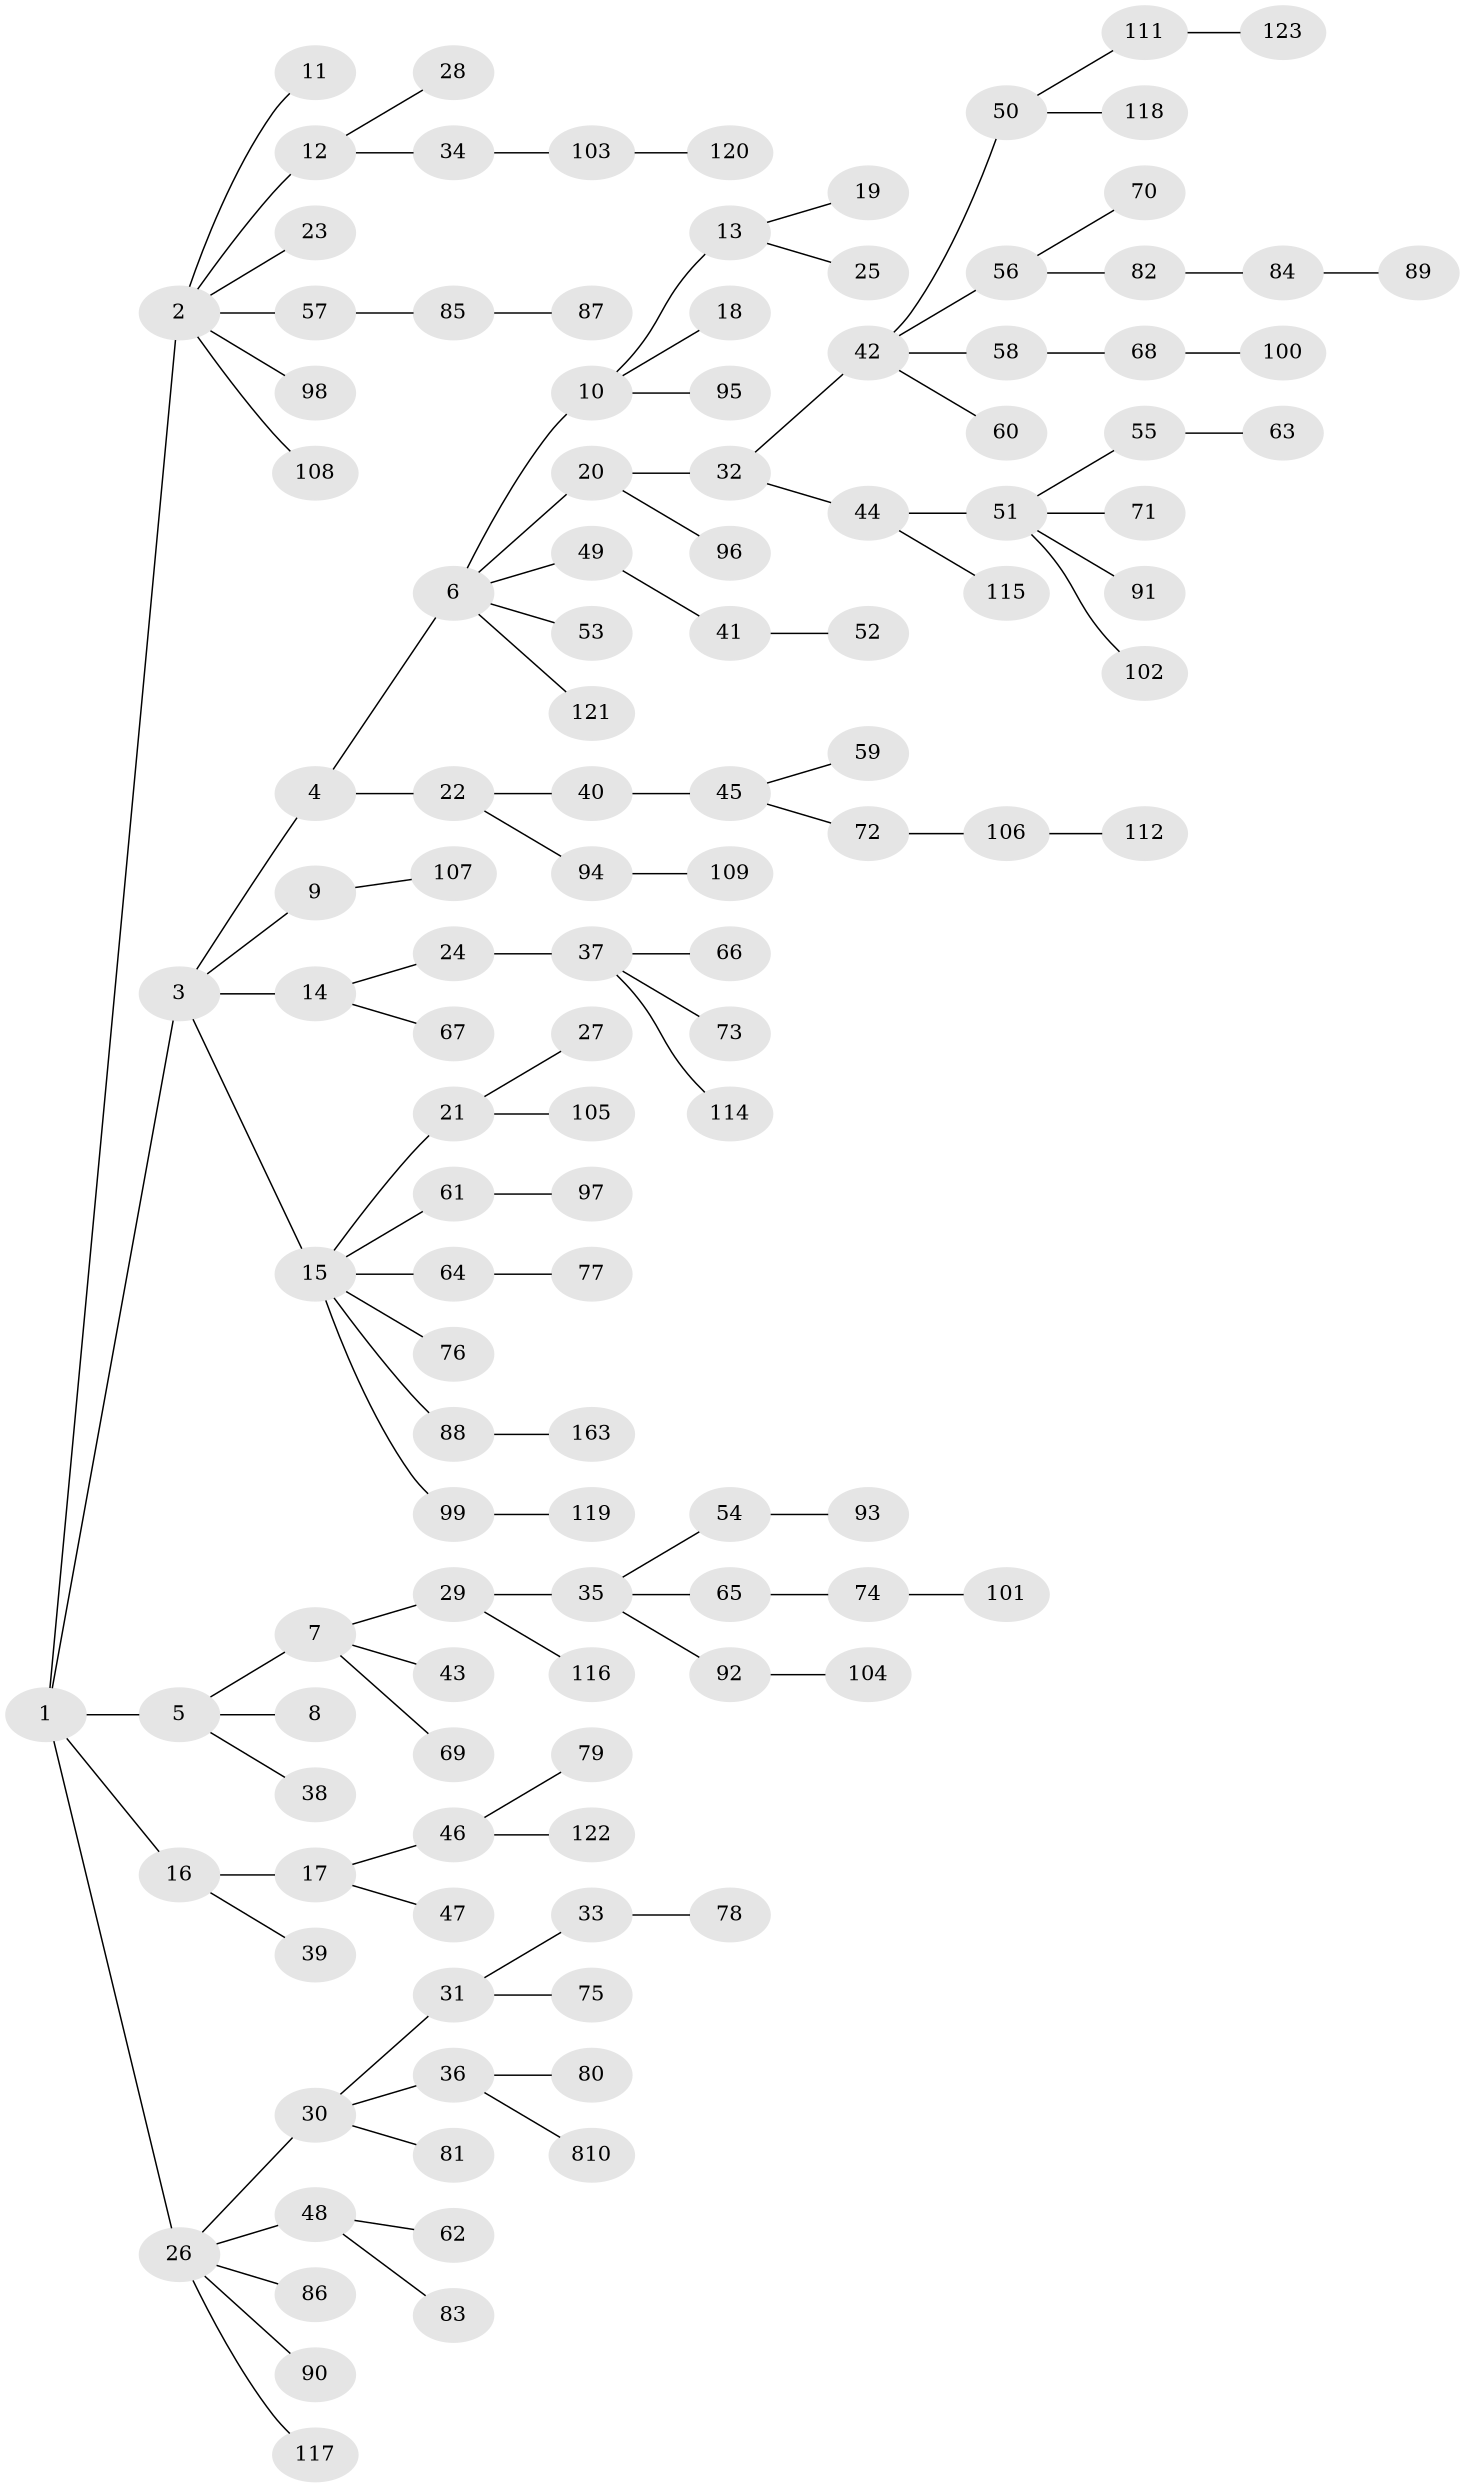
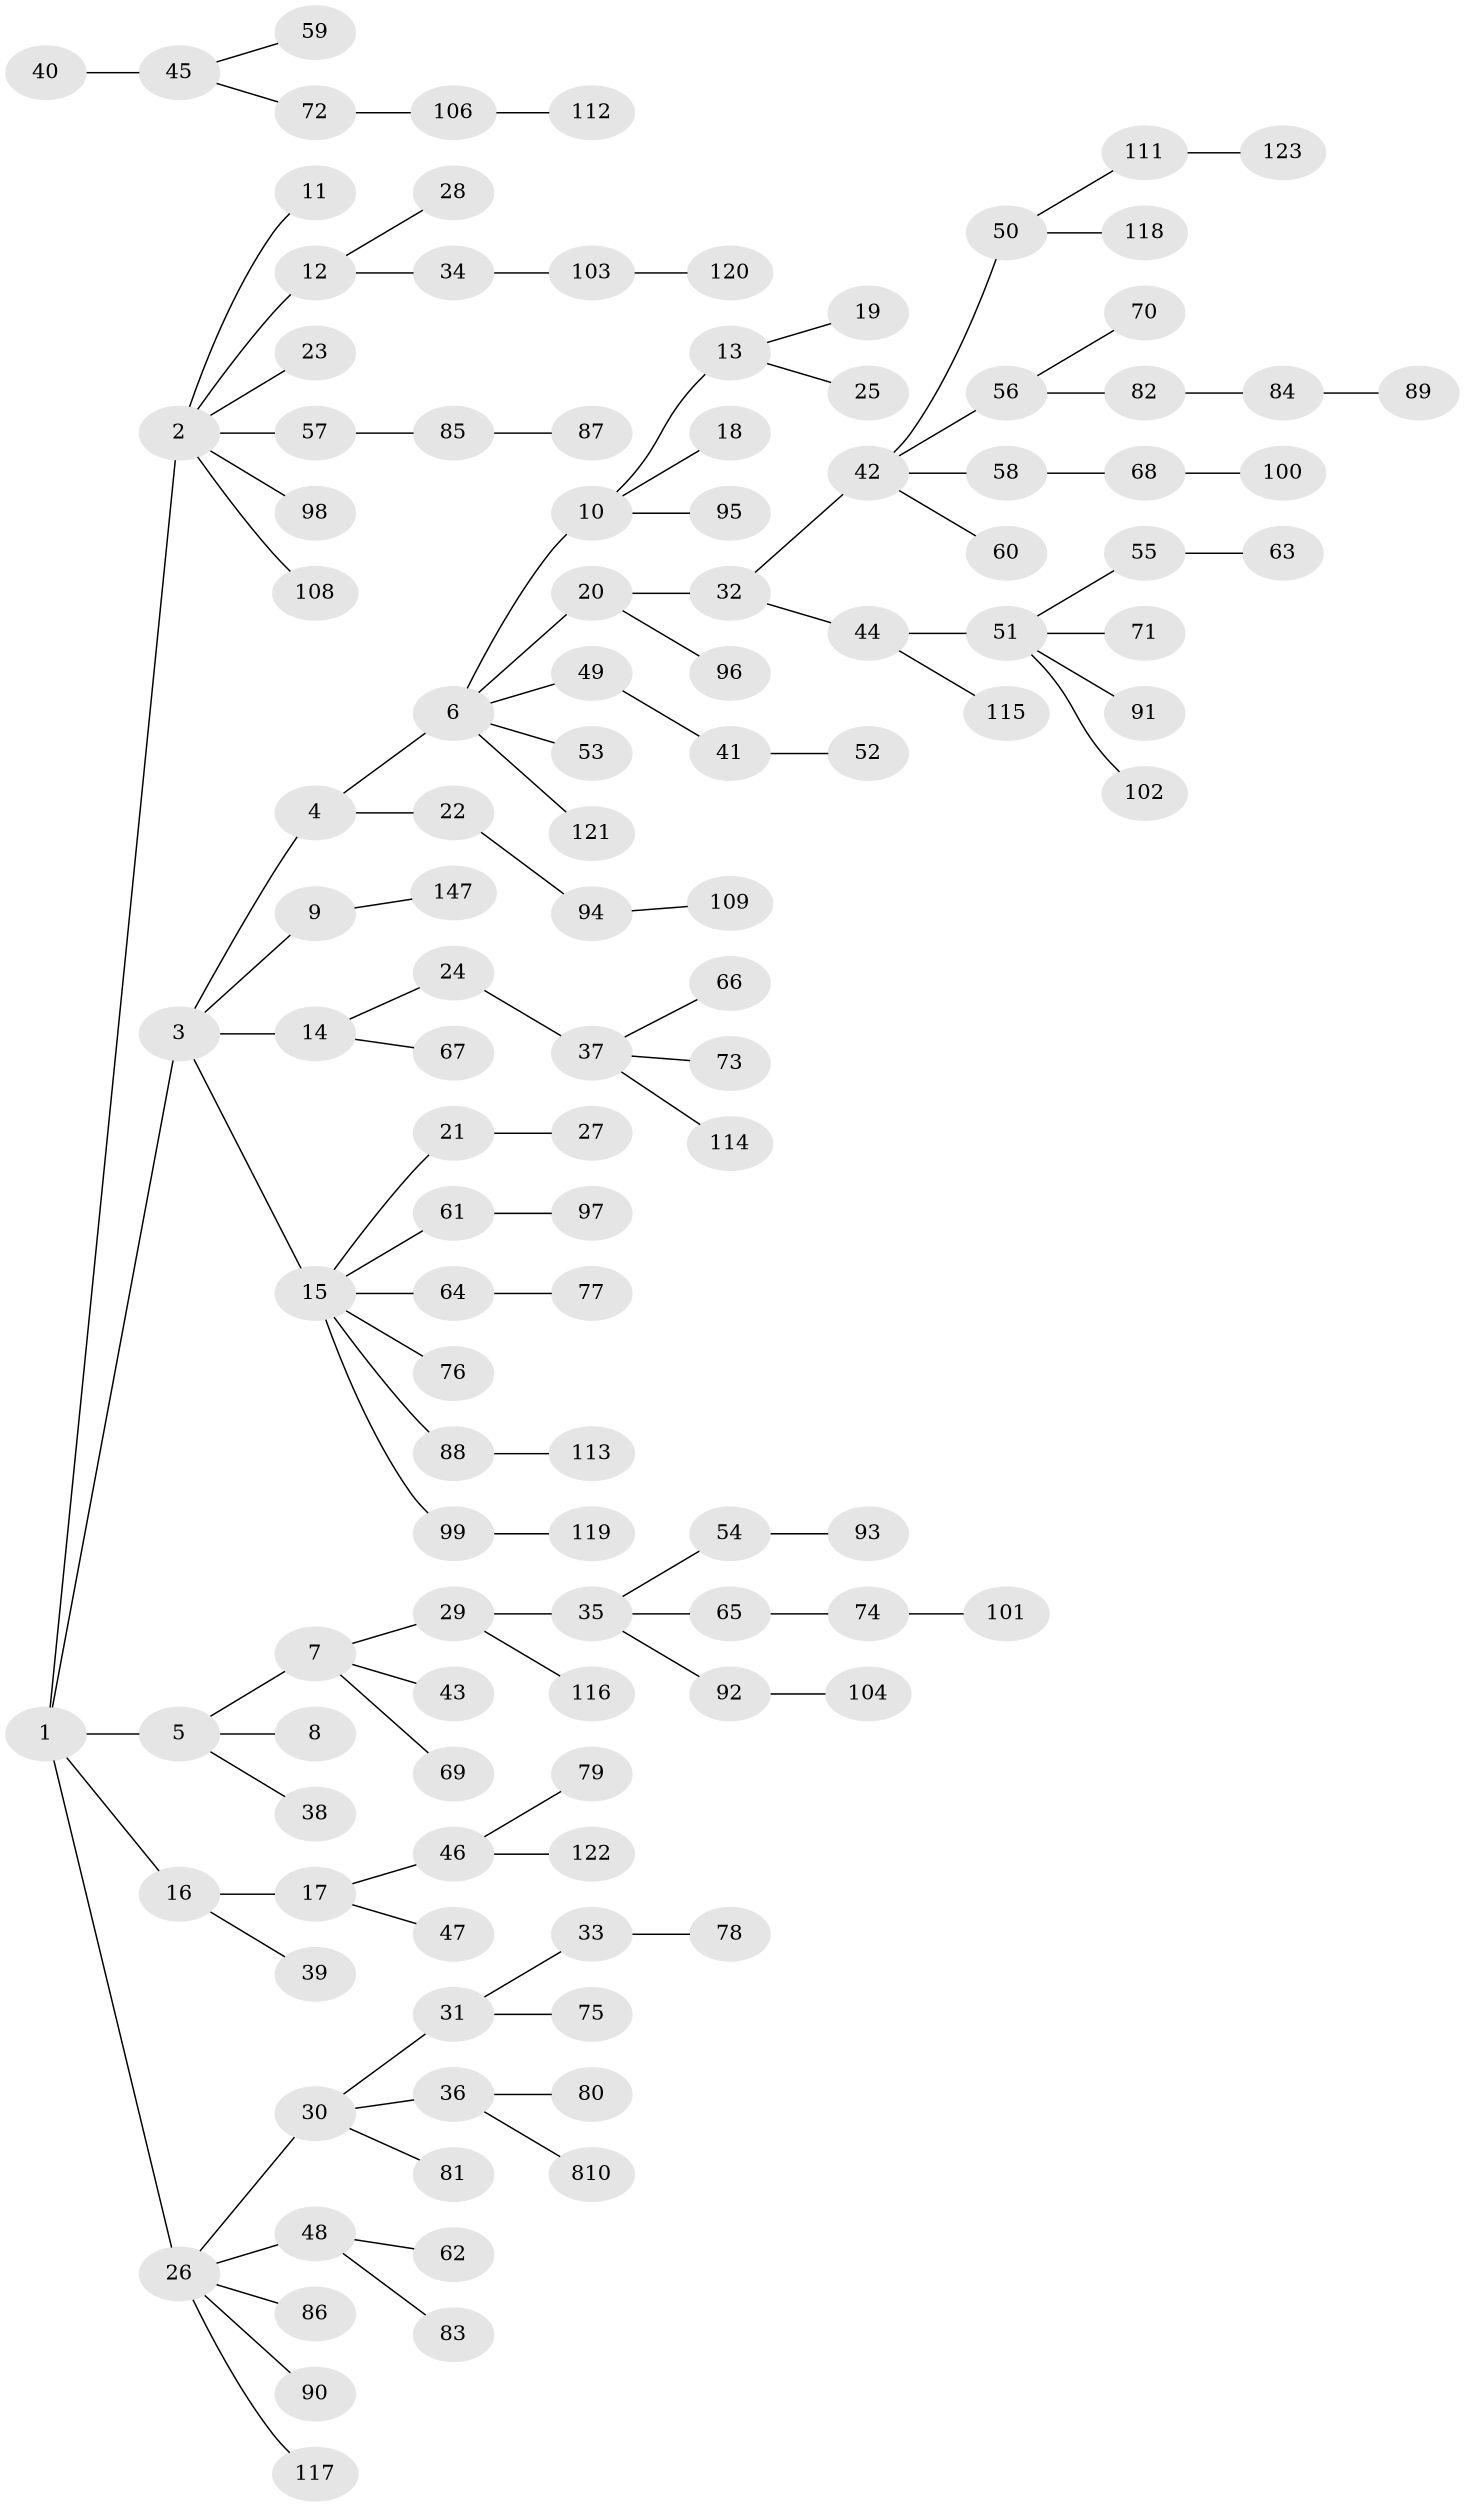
edge "22" -- "40": removed
node "107": label "107" -> "147"
node "105": removed
node "163": label "163" -> "113"
